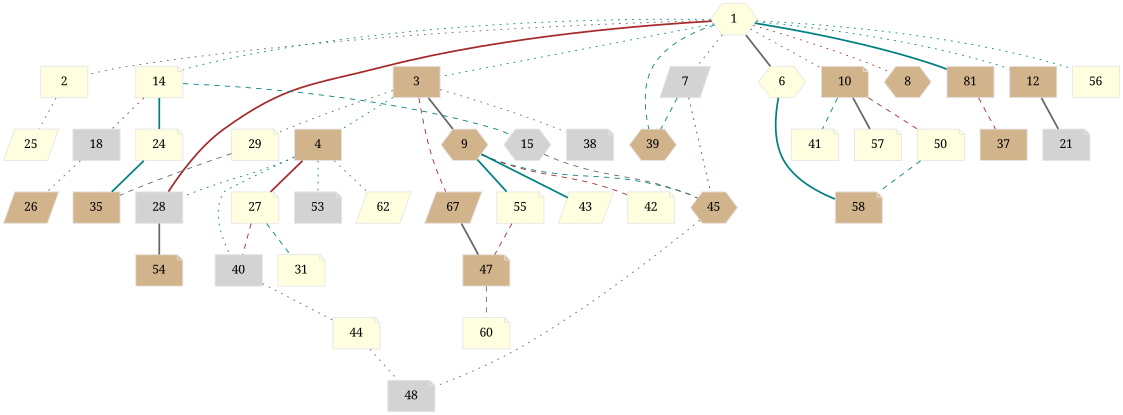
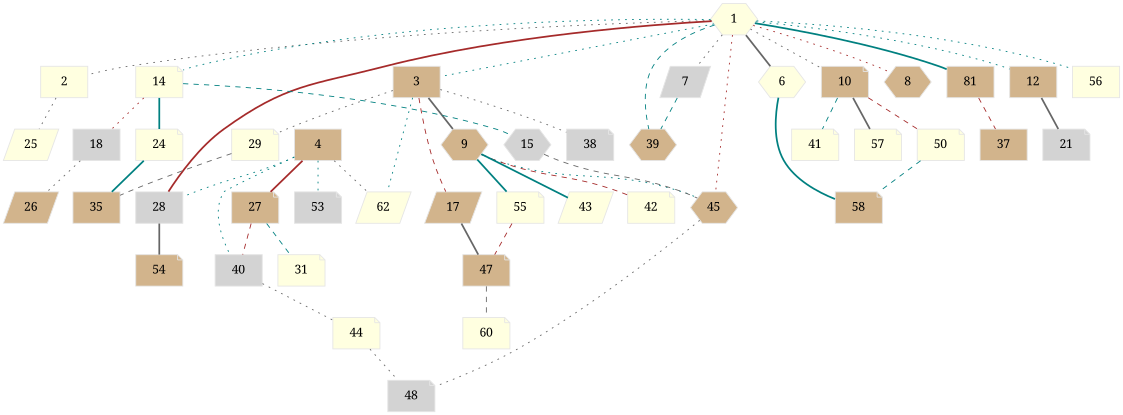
edge "3" -- "4": now "3" -- "62"
edge "7" -- "45": now "1" -- "45"
edge "9" -- "45": style dashed -> dotted
node "27": fillcolor lightyellow -> tan
node "67": label "67" -> "17"
